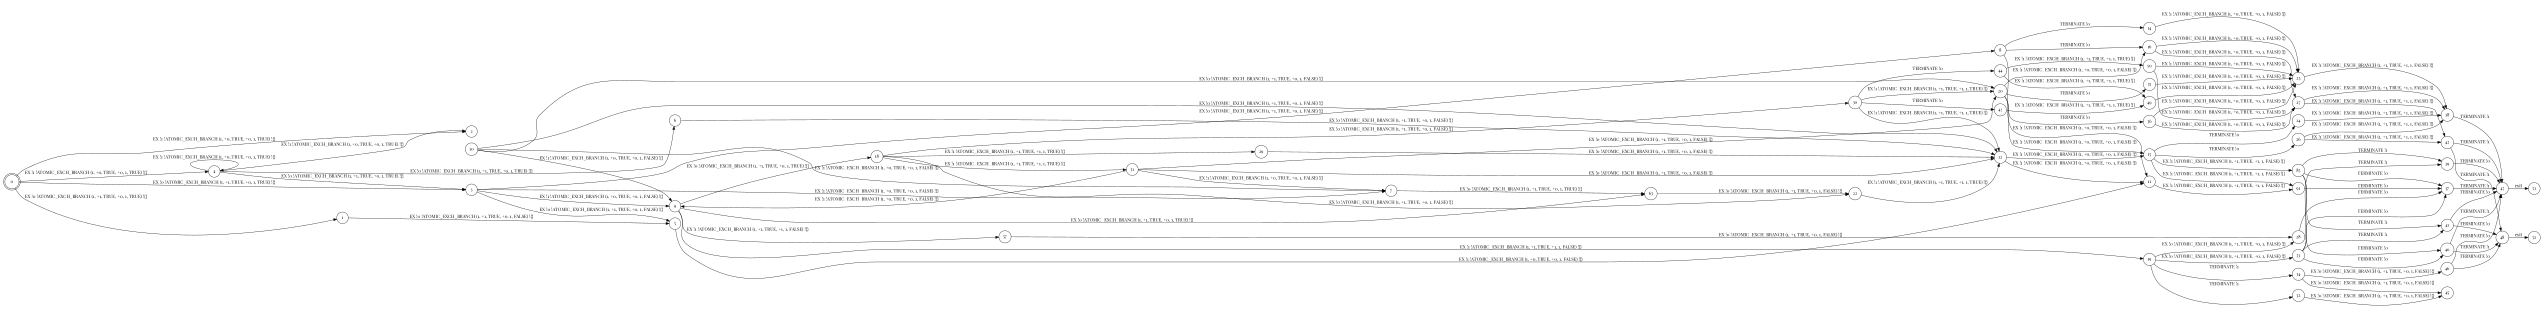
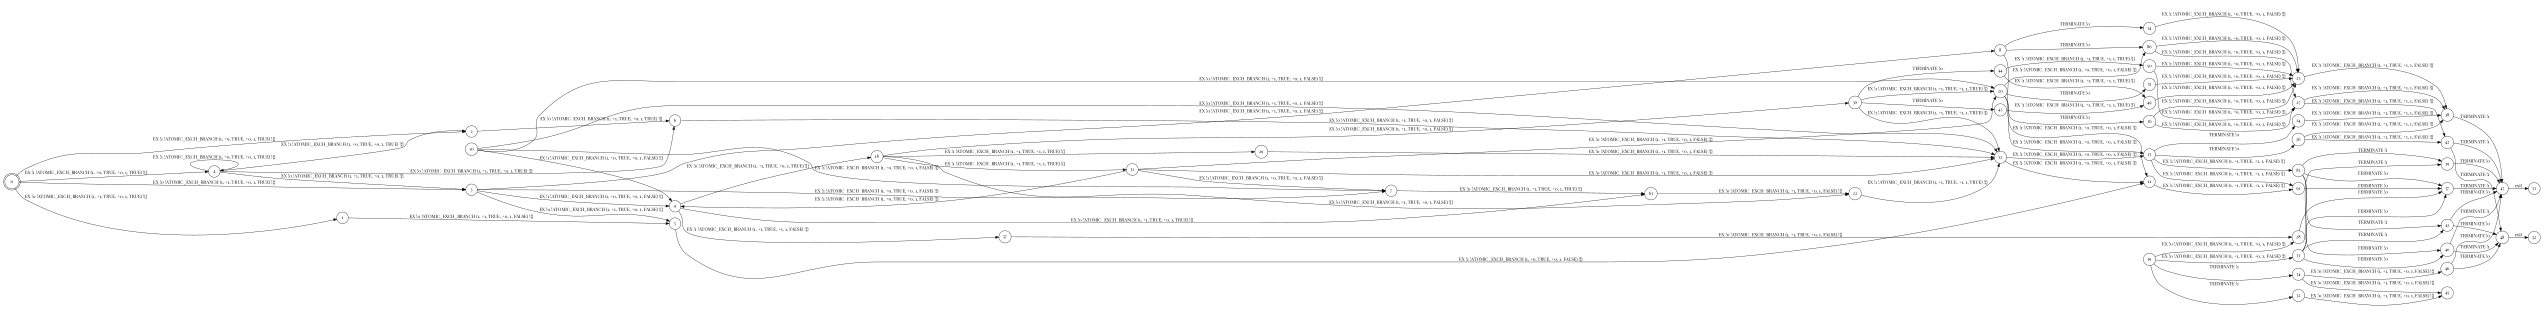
node "16": label "16" -> "86"
edge "2" -> "6": added, label "EX !0 !ATOMIC_EXCH_BRANCH (1, +1, TRUE, +0, 1, TRUE) !{}"
edge "9" -> "19": removed, label "EX !1 !ATOMIC_EXCH_BRANCH (1, +1, TRUE, +1, 1, FALSE) !{}"
